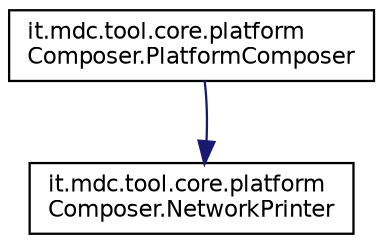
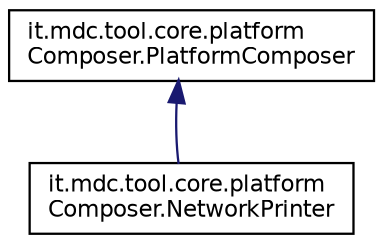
edge "it.mdc.tool.core.platform Composer.PlatformComposer" -> "it.mdc.tool.core.platform Composer.NetworkPrinter": reversed
